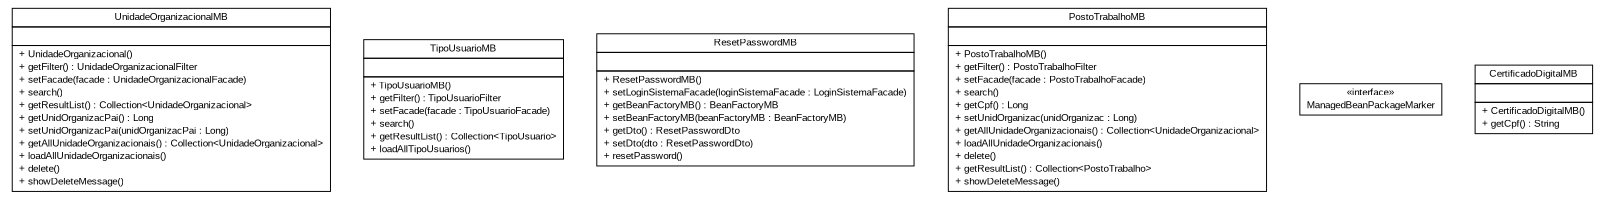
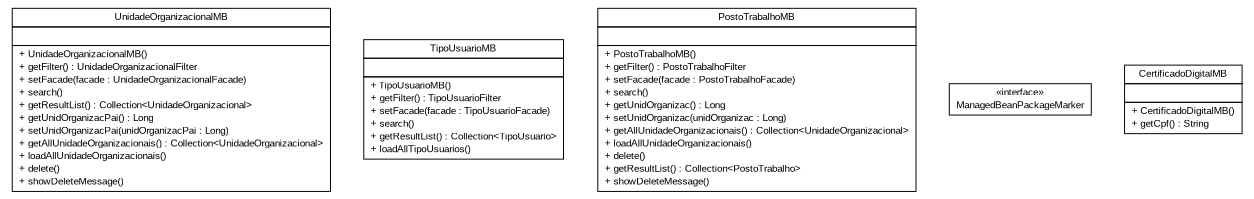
node "UnidadeOrganizacionalMB": text "+ UnidadeOrganizacional()" -> "+ UnidadeOrganizacionalMB()"
node "ResetPasswordMB": removed
node "PostoTrabalhoMB": text "+ getCpf() : Long" -> "+ getUnidOrganizac() : Long"
